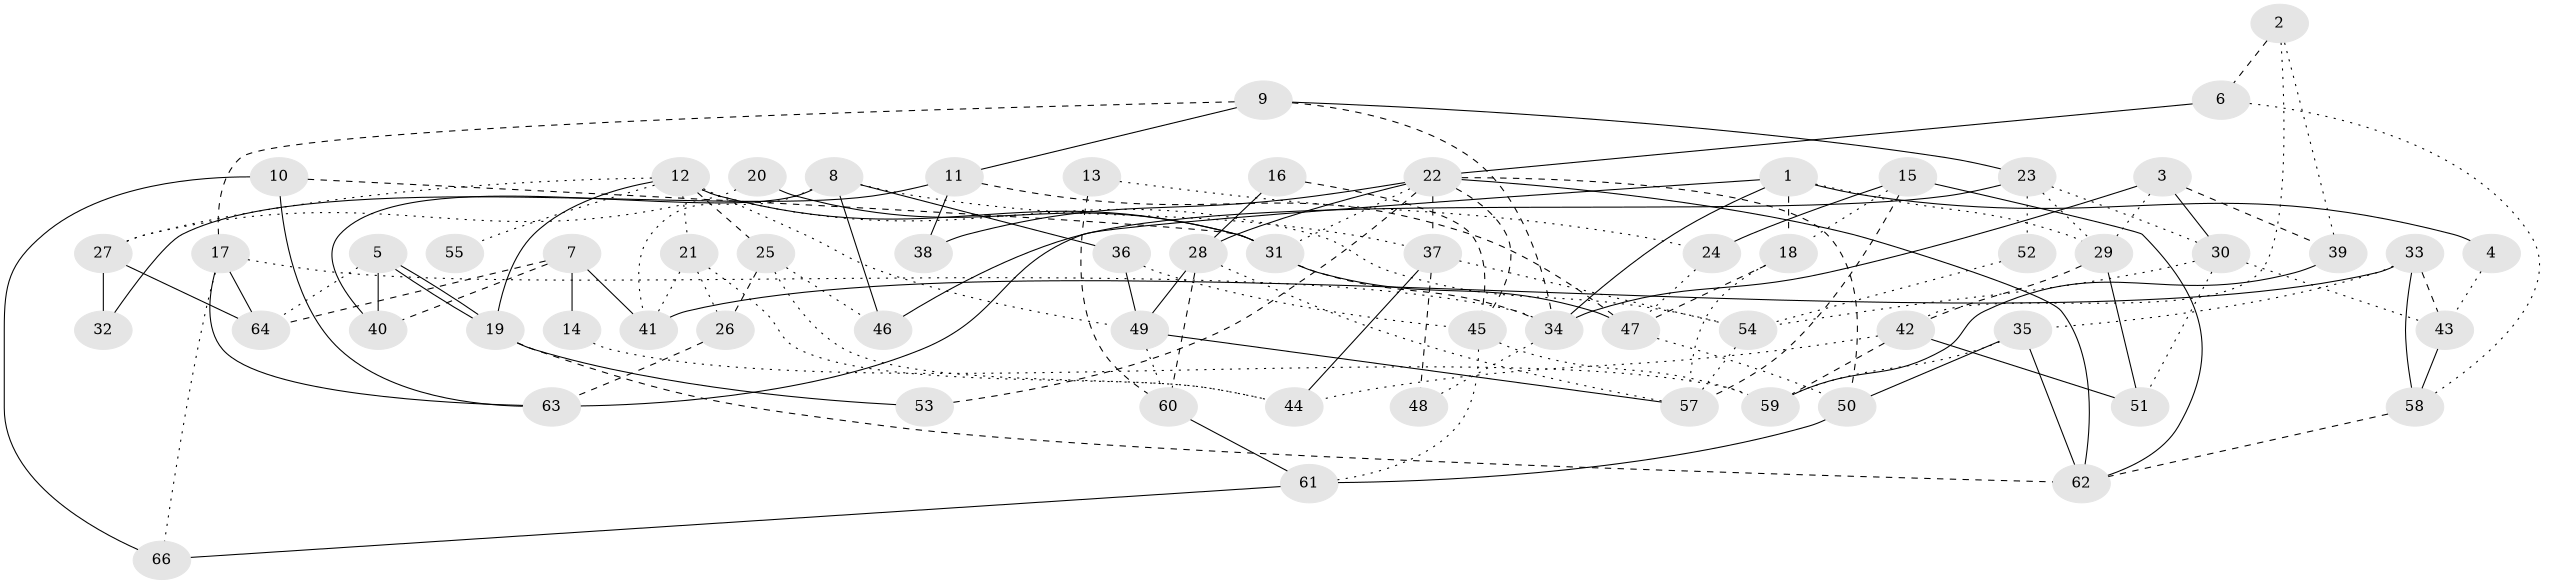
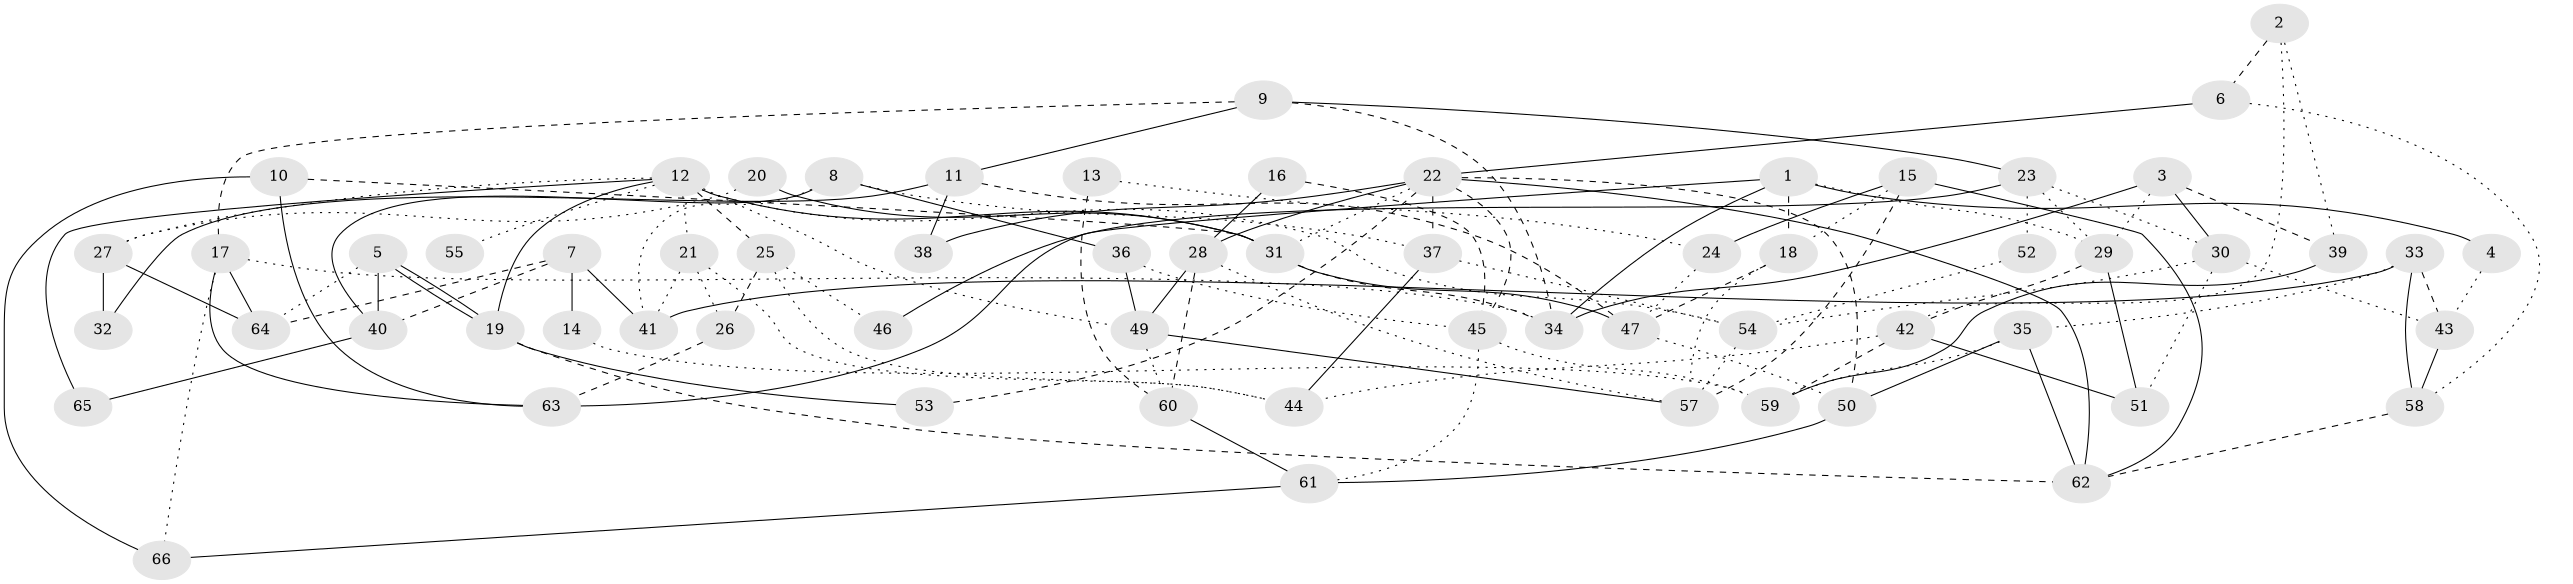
edge "8" -- "46": removed
node "65": added
node "48": removed
